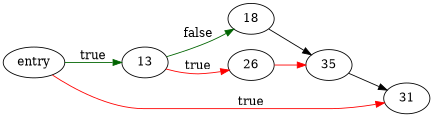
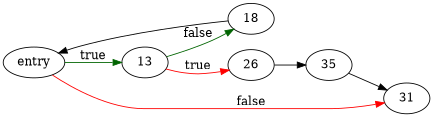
edge "18" -> "35": now "18" -> "entry"
edge "26" -> "35": color red -> black
edge "entry" -> "31": label "true" -> "false"
